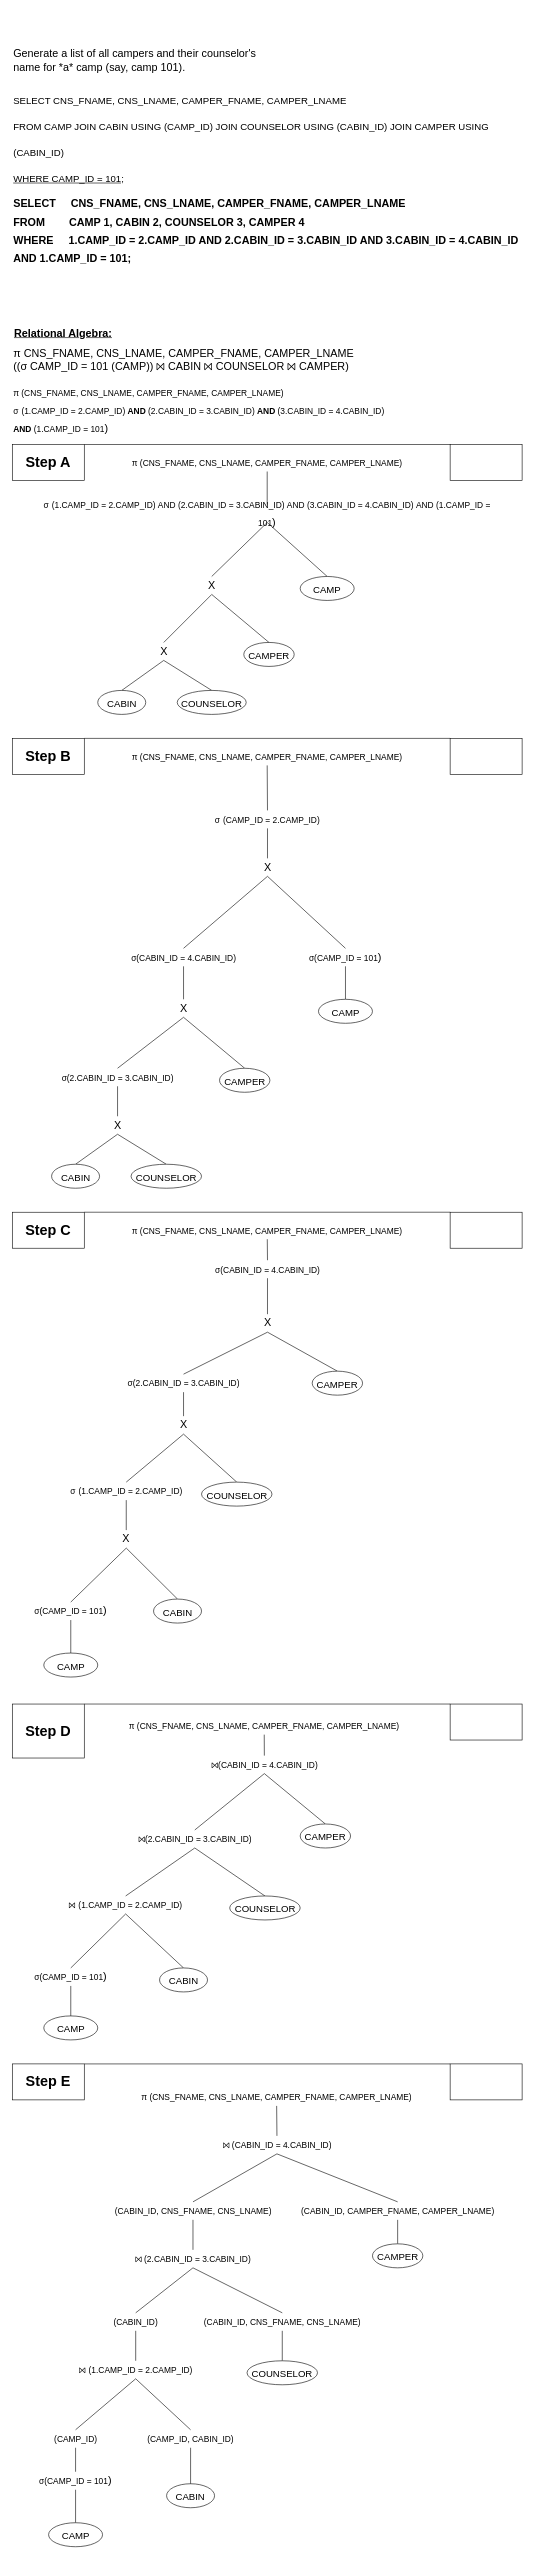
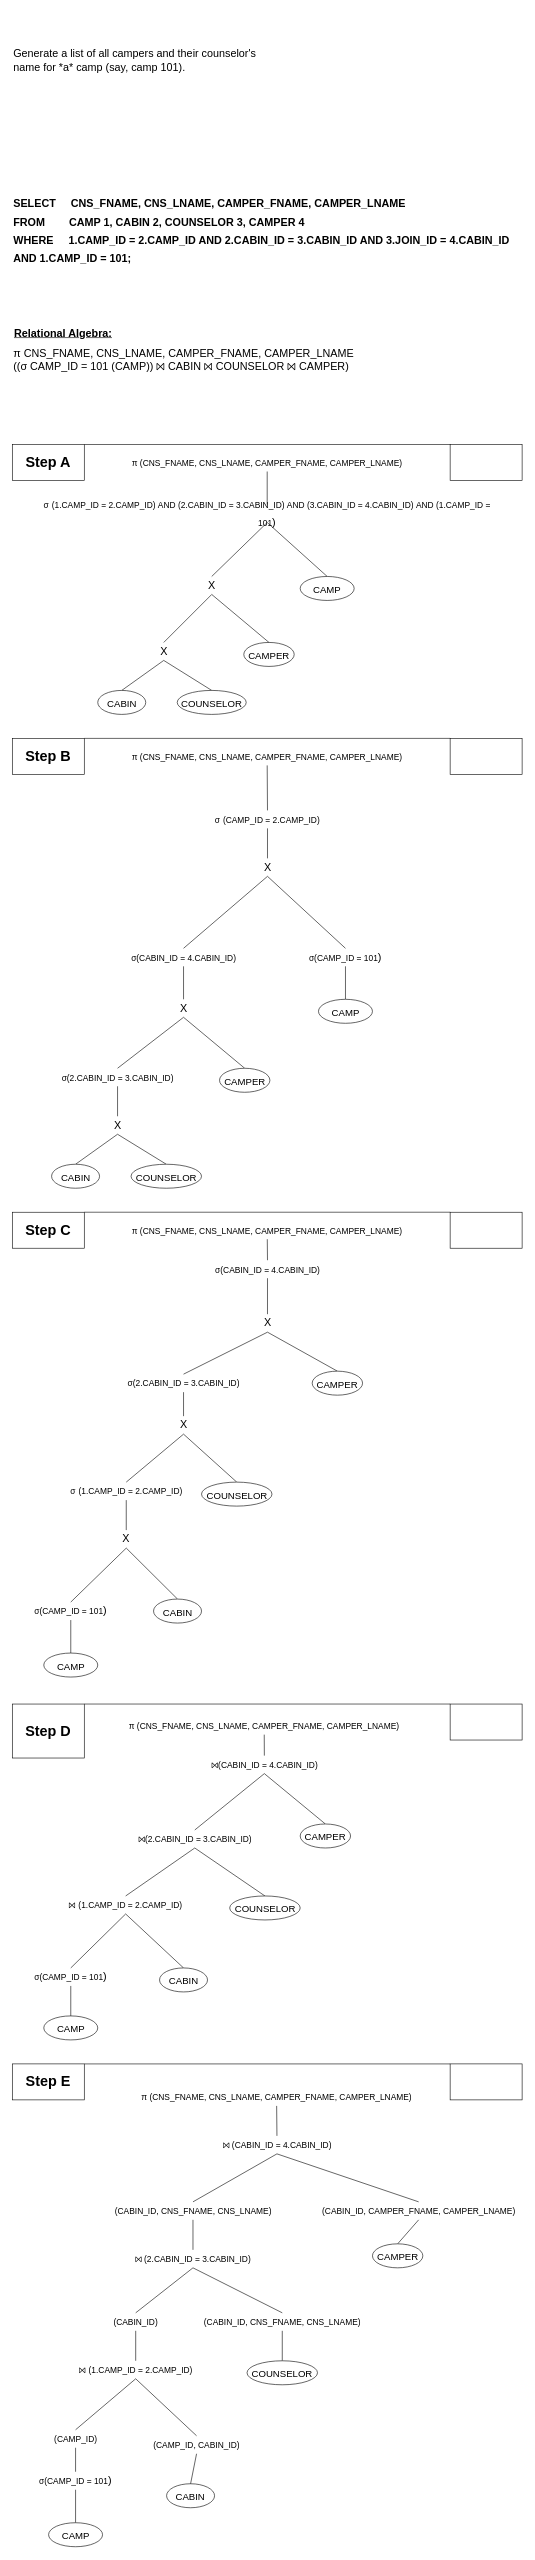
node "SELECT CNS_FNAME, CNS_LNAME, CAMPER_FNAME, CAMPER_LNAME FROM CAMP JOIN CABIN USING (CAMP_ID) JOIN COUNSELOR USING (CABIN_ID) JOIN CAMPER USING (CABIN_ID) WHERE CAMP_ID = 101;": removed
node "SELECT CNS_FNAME, CNS_LNAME, CAMPER_FNAME, CAMPER_LNAME FROM CAMP 1, CABIN 2, COUNSELOR 3, CAMPER 4 WHERE 1.CAMP_ID = 2.CAMP_ID AND 2.CABIN_ID = 3.CABIN_ID AND 3.CABIN_ID = 4.CABIN_ID AND 1.CAMP_ID = 101;": label "SELECT CNS_FNAME, CNS_LNAME, CAMPER_FNAME, CAMPER_LNAME FROM CAMP 1, CABIN 2, COUNSELOR 3, CAMPER 4 WHERE 1.CAMP_ID = 2.CAMP_ID AND 2.CABIN_ID = 3.CABIN_ID AND 3.CABIN_ID = 4.CABIN_ID AND 1.CAMP_ID = 101;" -> "SELECT CNS_FNAME, CNS_LNAME, CAMPER_FNAME, CAMPER_LNAME FROM CAMP 1, CABIN 2, COUNSELOR 3, CAMPER 4 WHERE 1.CAMP_ID = 2.CAMP_ID AND 2.CABIN_ID = 3.CABIN_ID AND 3.JOIN_ID = 4.CABIN_ID AND 1.CAMP_ID = 101;"
node "π (CNS_FNAME, CNS_LNAME, CAMPER_FNAME, CAMPER_LNAME) σ (1.CAMP_ID = 2.CAMP_ID) AND (2.CABIN_ID = 3.CABIN_ID) AND (3.CABIN_ID = 4.CABIN_ID) AND (1.CAMP_ID = 101)": removed
node "(CABIN_ID, CAMPER_FNAME, CAMPER_LNAME)": moved (398, 2211) -> (419, 2211)
node "(CAMP_ID, CABIN_ID)": moved (191, 2439) -> (197, 2445)
